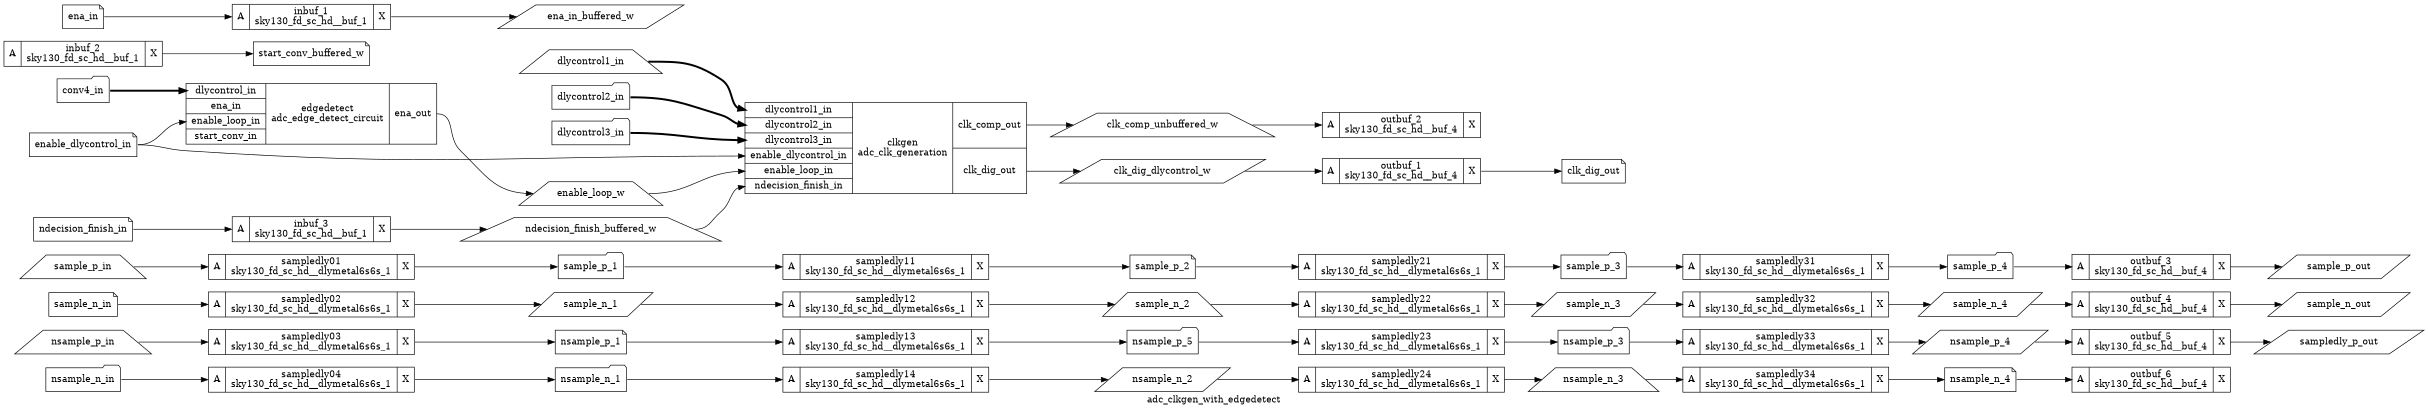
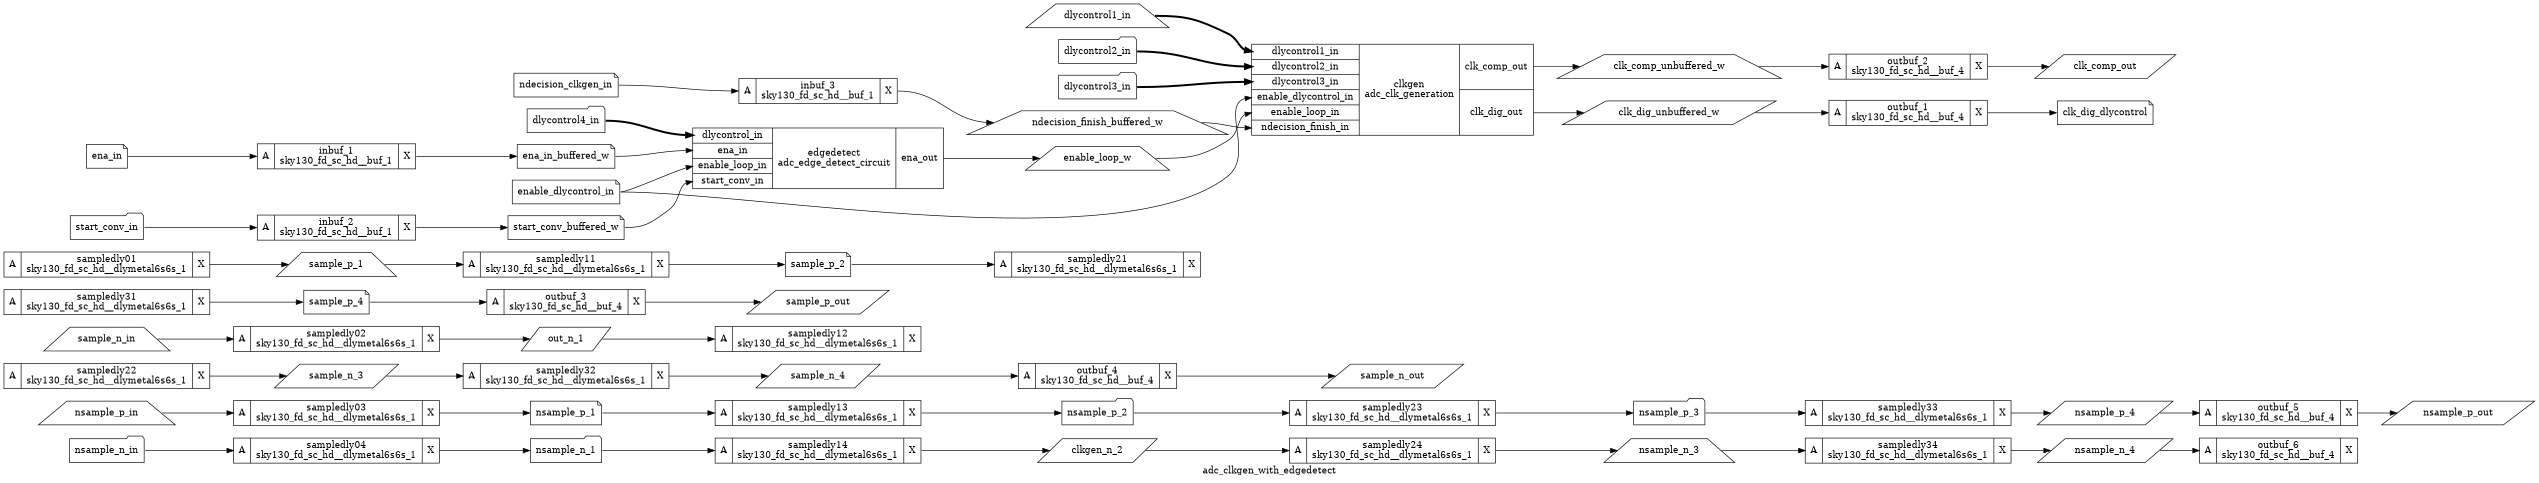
node "ena_in_buffered_w": shape parallelogram -> note
node "clk_comp_out": added
node "conv4_in": label "conv4_in" -> "dlycontrol4_in"
edge "ena_in_buffered_w" -> "dlycontrol_in": added
node "clk_dig_dlycontrol_w": label "clk_dig_dlycontrol_w" -> "clk_dig_unbuffered_w"
node "clk_dig_out": label "clk_dig_out" -> "clk_dig_dlycontrol"
edge "start_conv_buffered_w" -> "dlycontrol_in": added
node "start_conv_in": added
node "ndecision_finish_in": label "ndecision_finish_in" -> "ndecision_clkgen_in"
node "sample_p_in": removed
node "sample_p_1": shape folder -> trapezium
node "sample_p_3": removed
node "sample_p_4": shape folder -> note
node "sample_n_in": shape note -> trapezium
node "sample_n_1": label "sample_n_1" -> "out_n_1"
node "sample_n_2": removed
node "nsample_p_5": label "nsample_p_5" -> "nsample_p_2"
node "sampledly_p_out": label "sampledly_p_out" -> "nsample_p_out"
node "nsample_n_2": label "nsample_n_2" -> "clkgen_n_2"
node "nsample_n_4": shape note -> parallelogram
